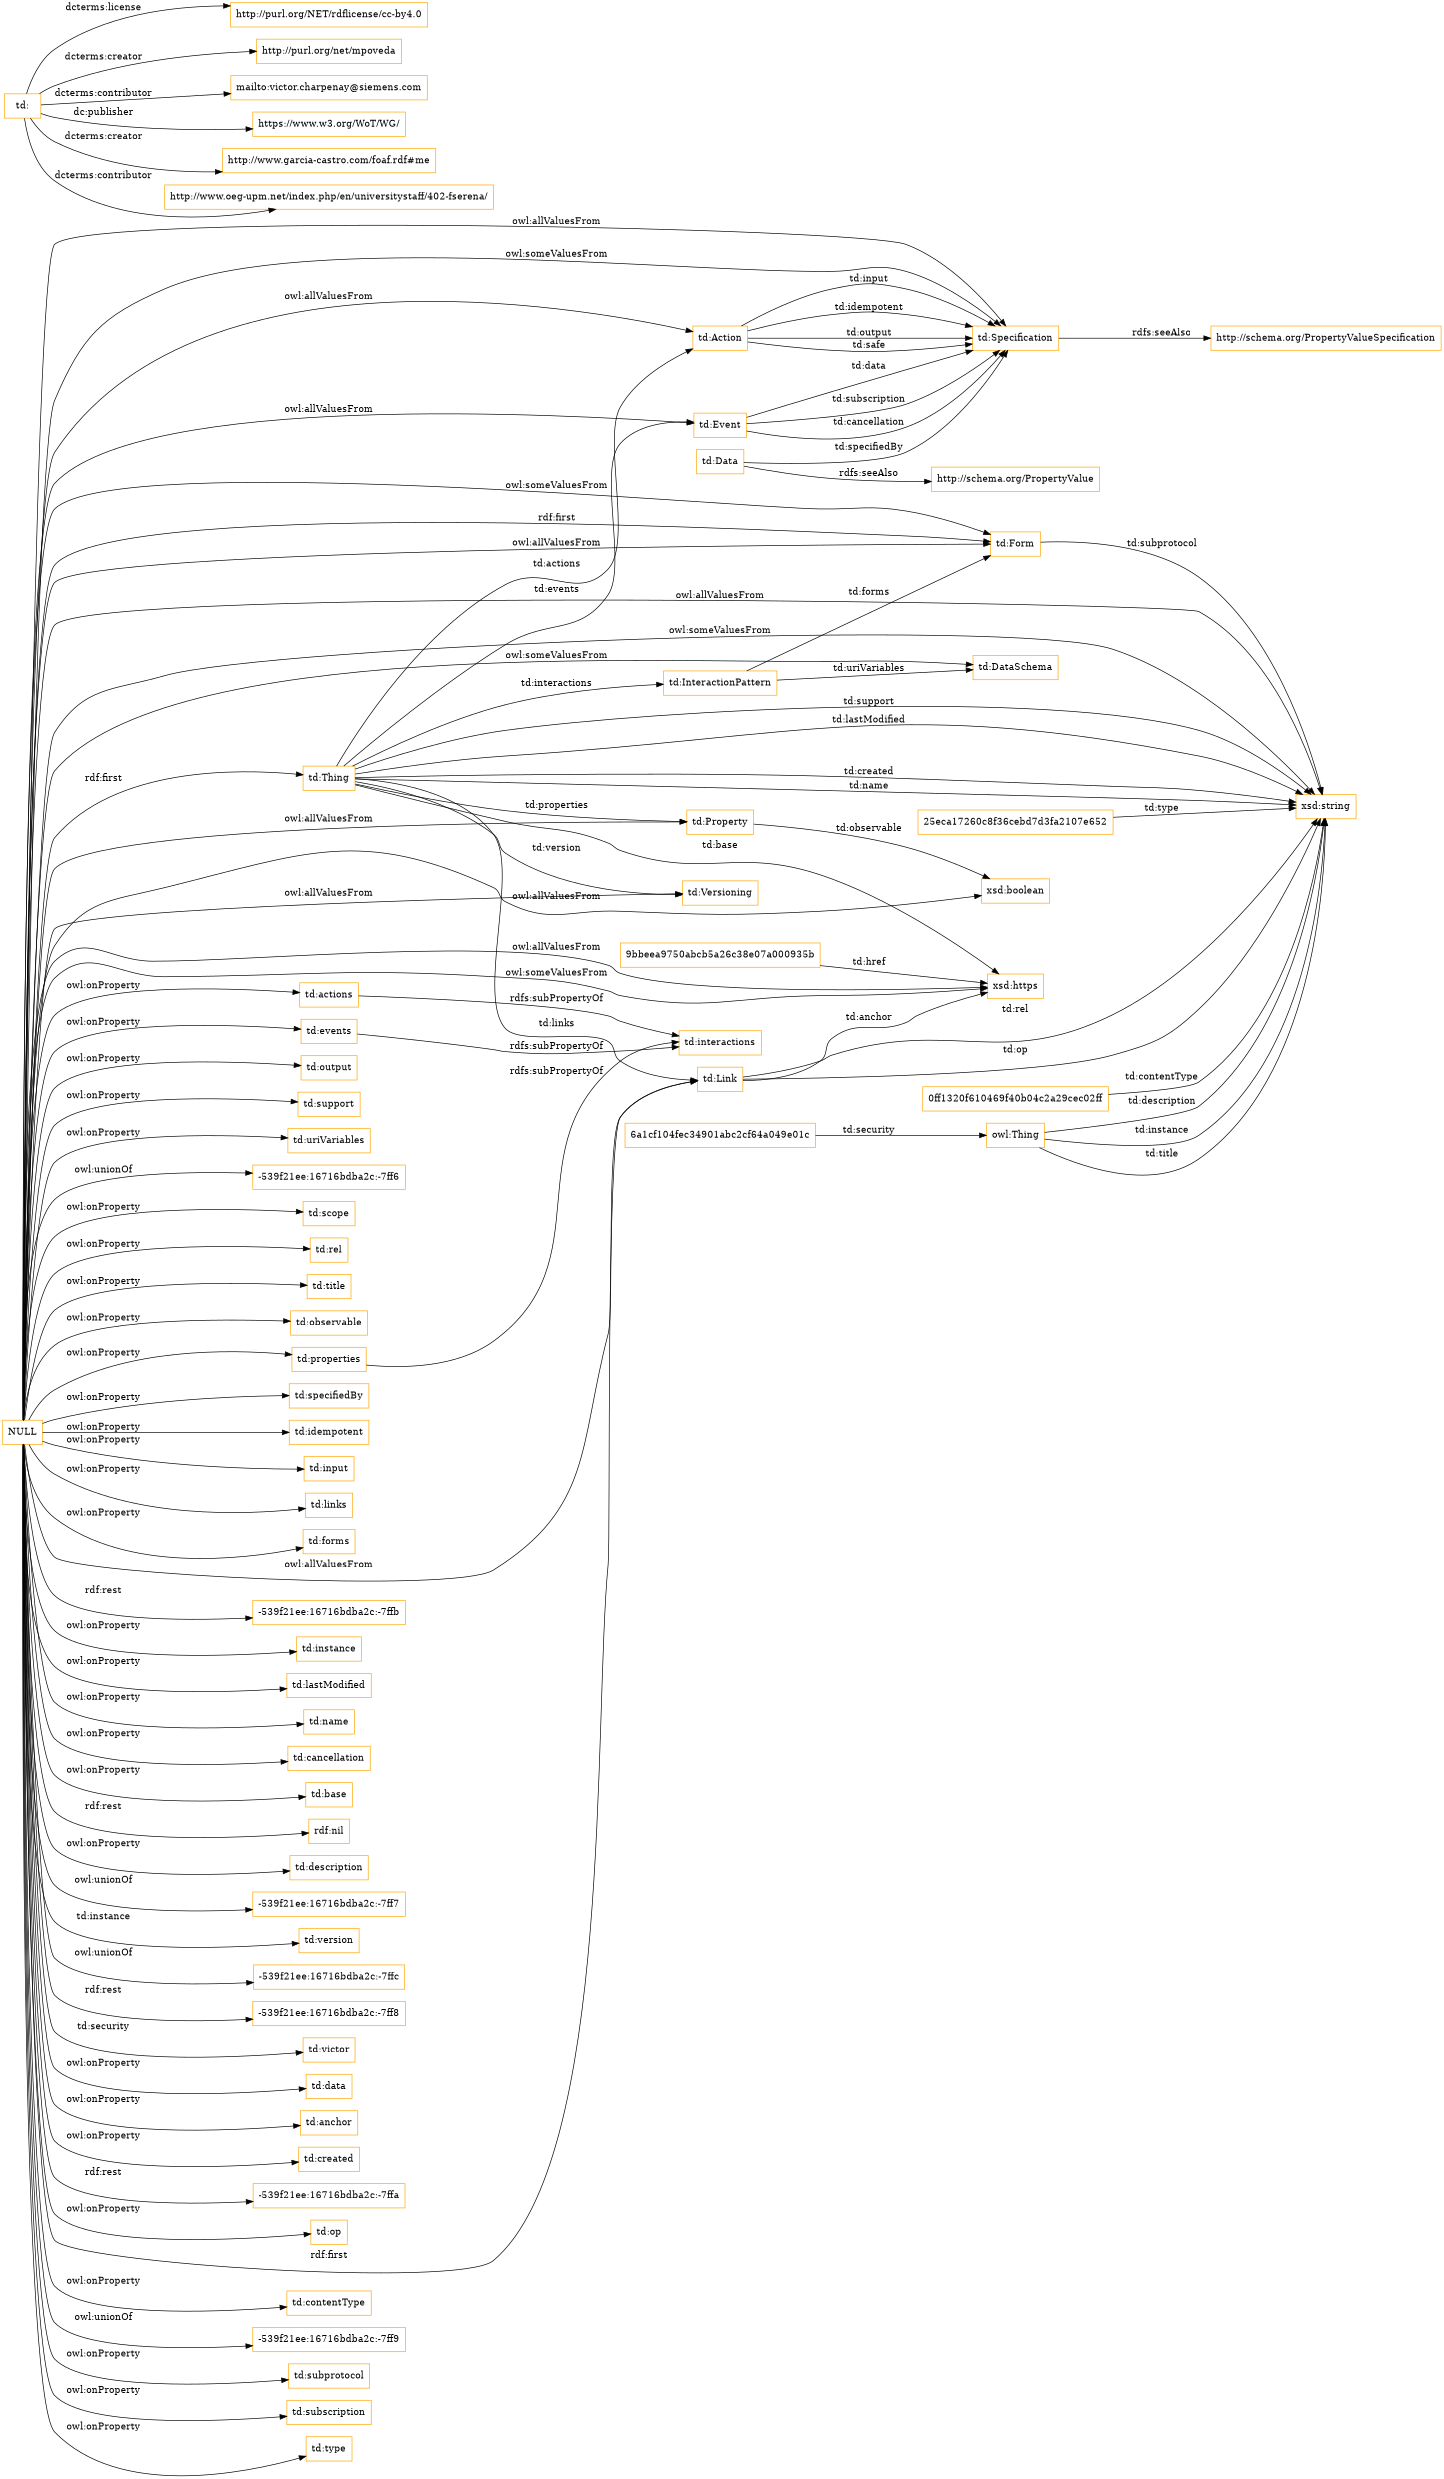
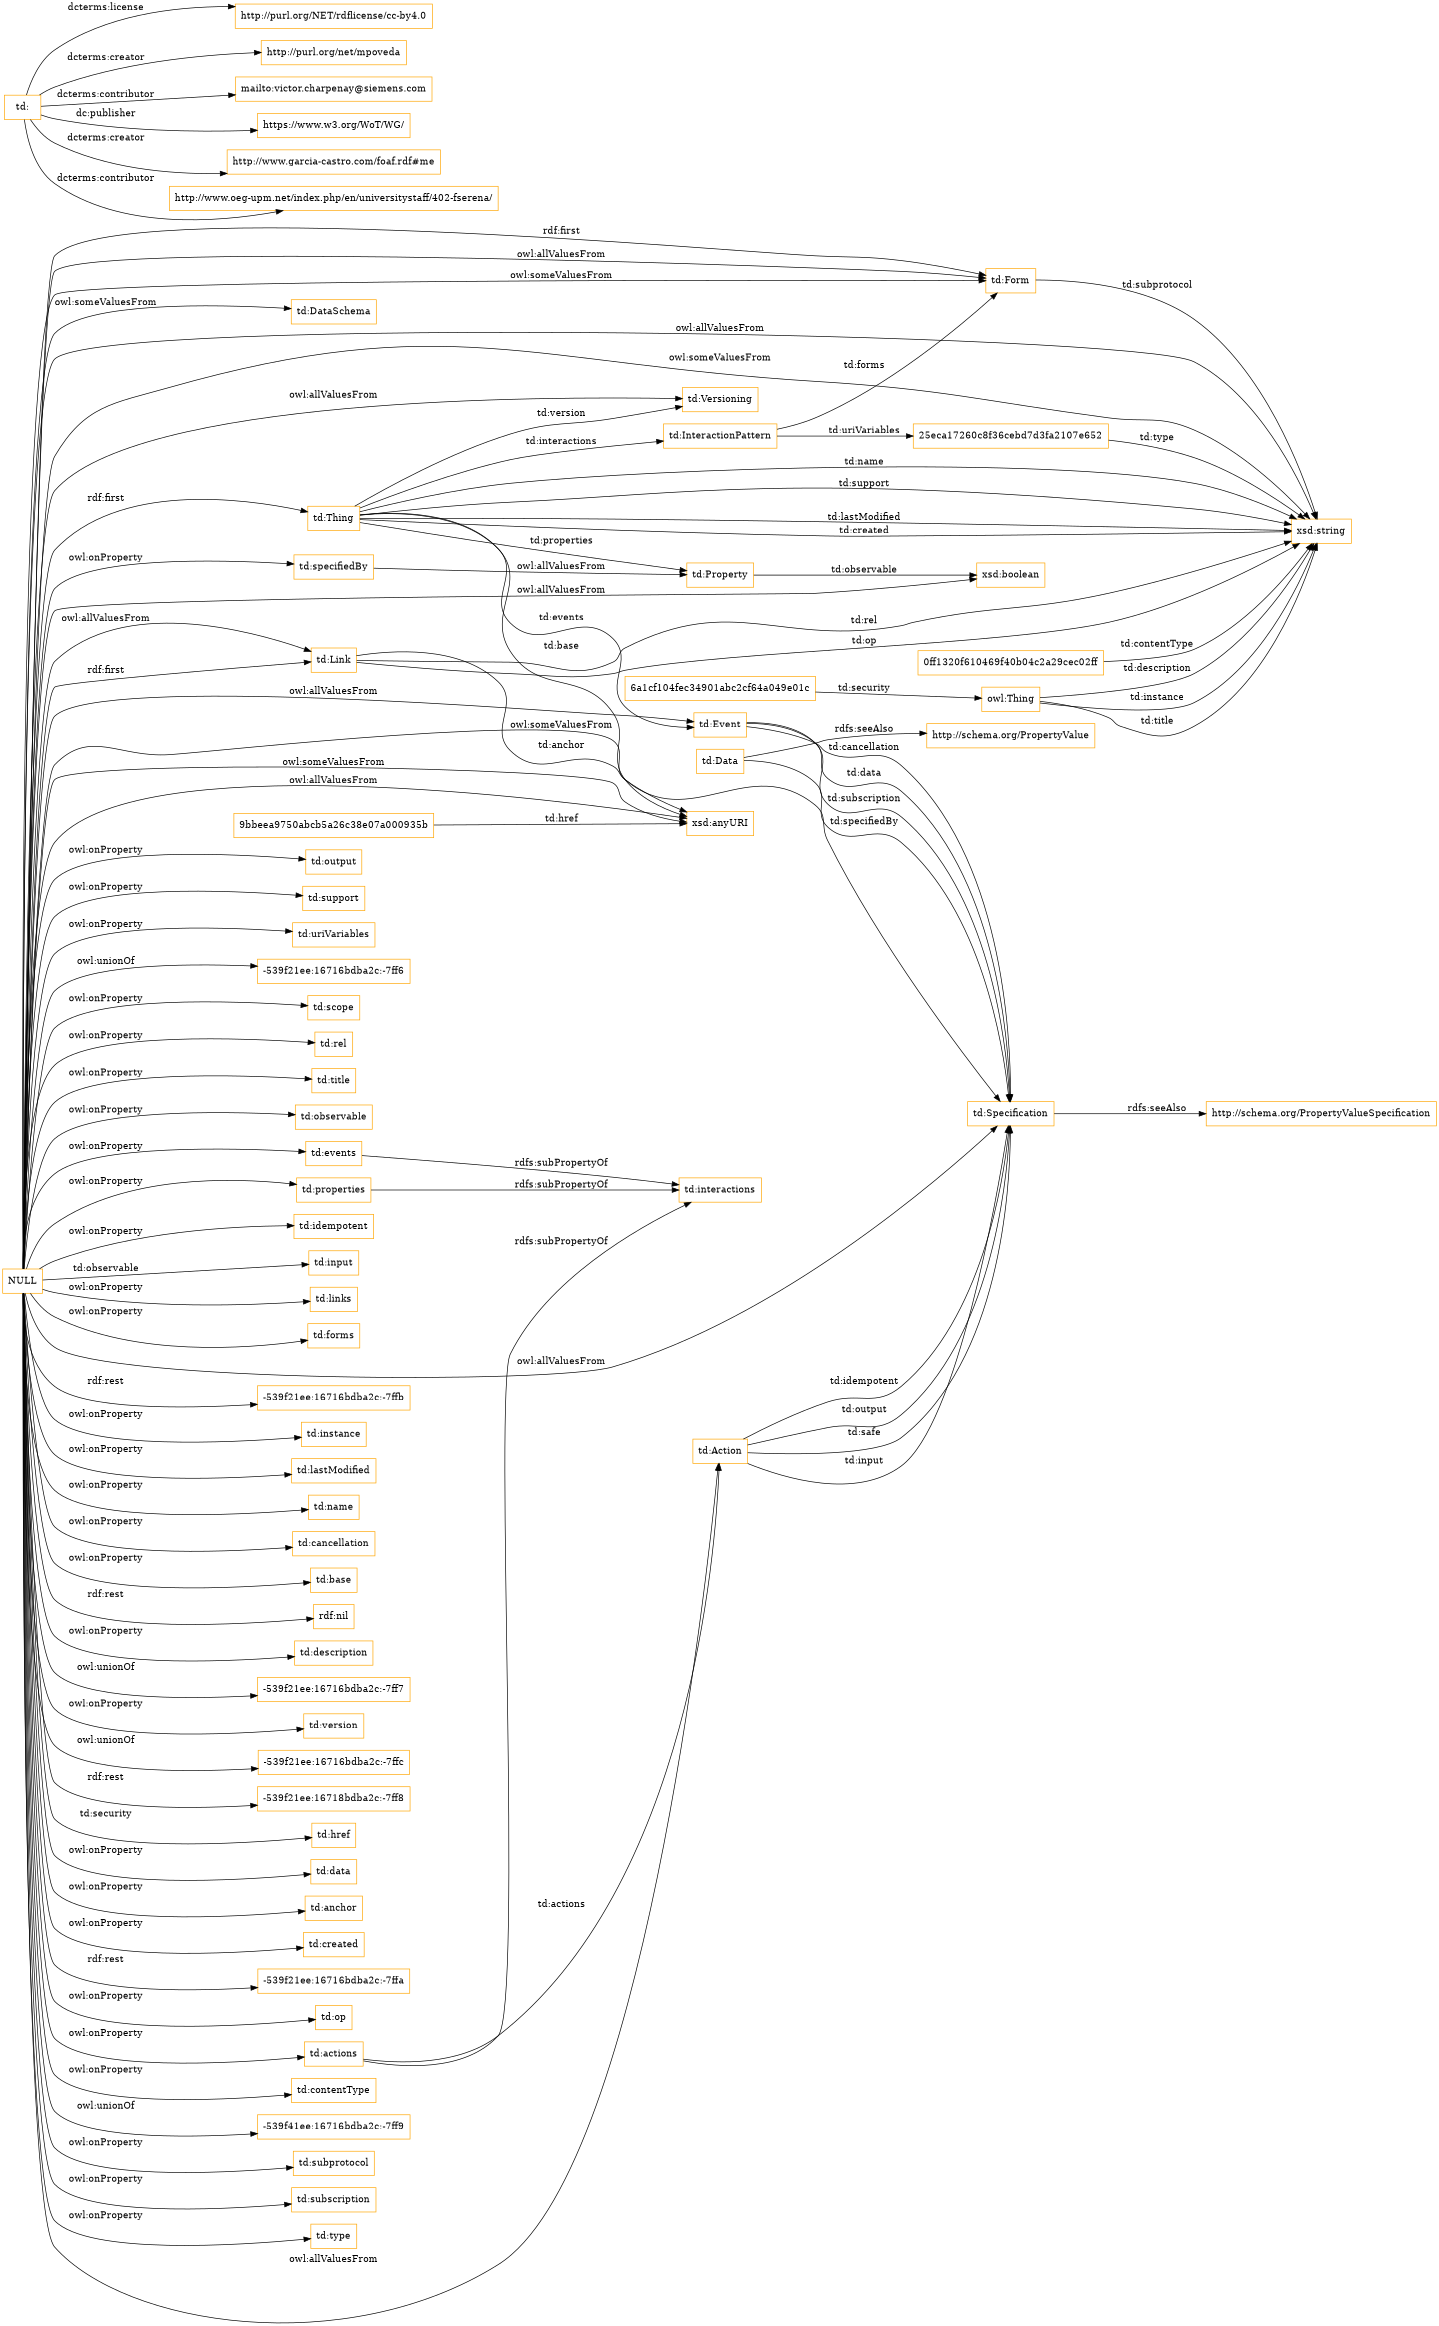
edge "td:Thing" -> "td:Action": now "td:actions" -> "td:Action"
edge "td:InteractionPattern" -> "td:DataSchema": now "td:InteractionPattern" -> "25eca17260c8f36cebd7d3fa2107e652"
edge "NULL" -> "td:Property": now "td:specifiedBy" -> "td:Property"
edge "td:Thing" -> "td:Link": removed, label "td:links"
node "xsd:https": label "xsd:https" -> "xsd:anyURI"
edge "NULL" -> "td:input": label "owl:onProperty" -> "td:observable"
edge "NULL" -> "td:version": label "td:instance" -> "owl:onProperty"
node "-539f21ee:16716bdba2c:-7ff8": label "-539f21ee:16716bdba2c:-7ff8" -> "-539f21ee:16718bdba2c:-7ff8"
node "td:victor": label "td:victor" -> "td:href"
node "-539f21ee:16716bdba2c:-7ff9": label "-539f21ee:16716bdba2c:-7ff9" -> "-539f41ee:16716bdba2c:-7ff9"
